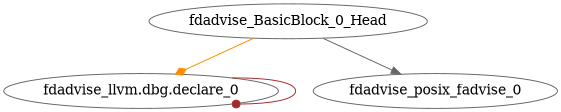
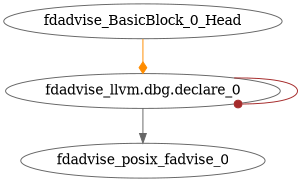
edge "fdadvise_BasicBlock_0_Head" -> "fdadvise_posix_fadvise_0": now "fdadvise_llvm.dbg.declare_0" -> "fdadvise_posix_fadvise_0"
